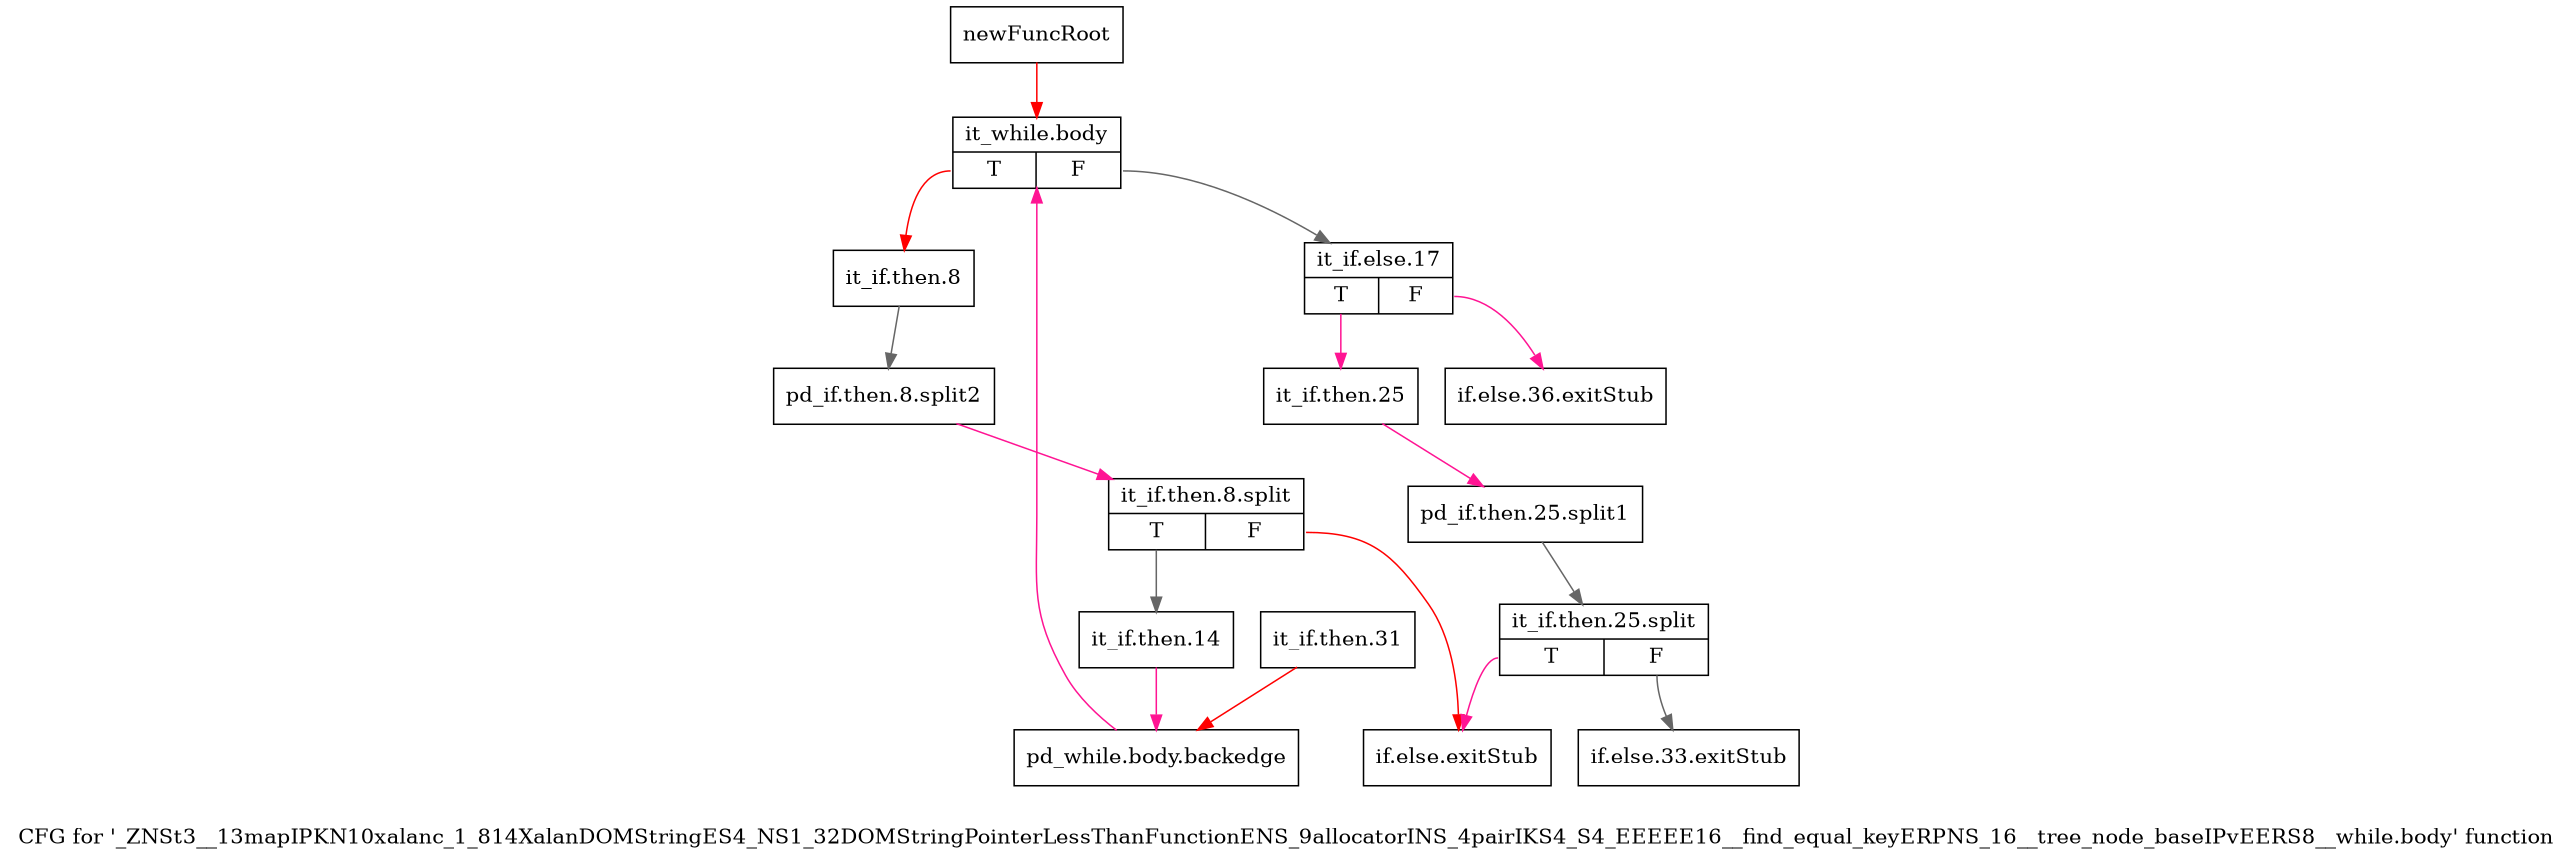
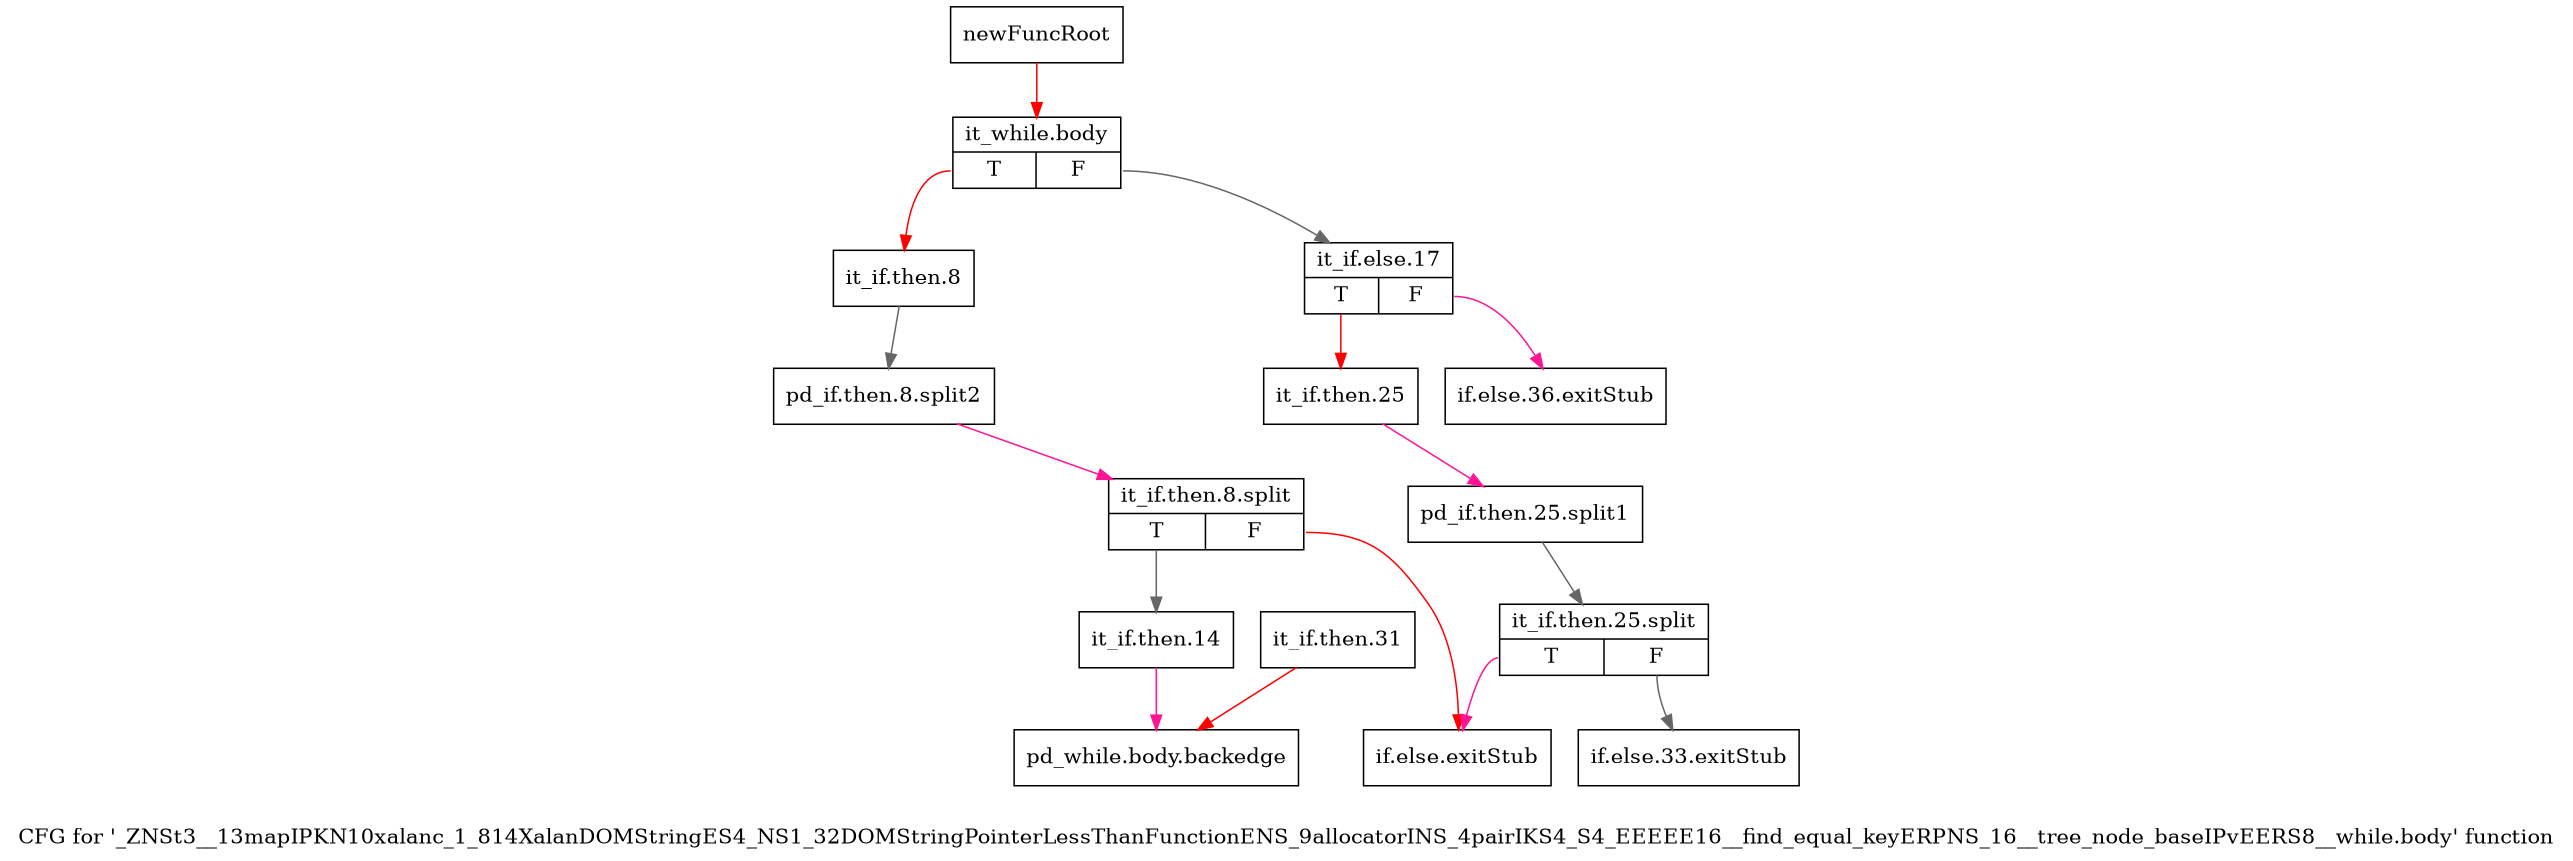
edge "it_if.else.17" -> "it_if.then.25": color deeppink -> red
edge "pd_while.body.backedge" -> "it_while.body": removed
